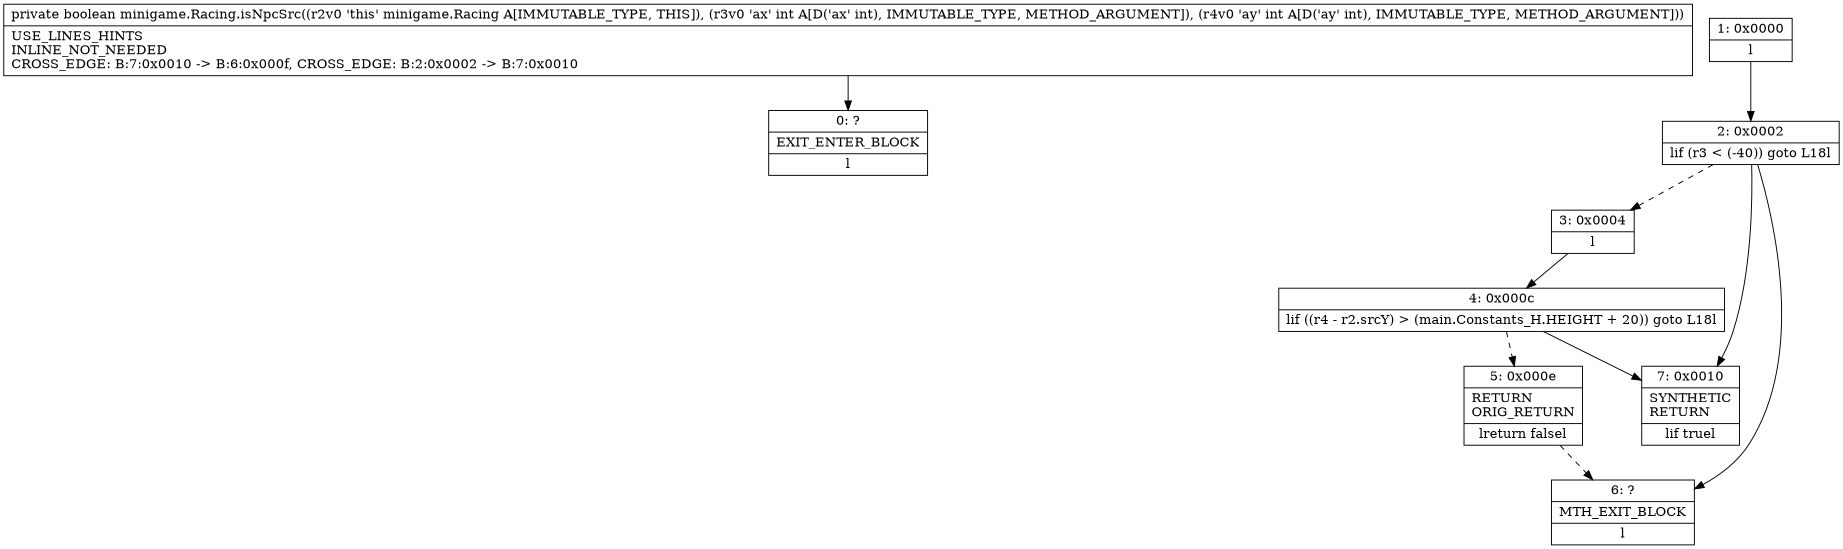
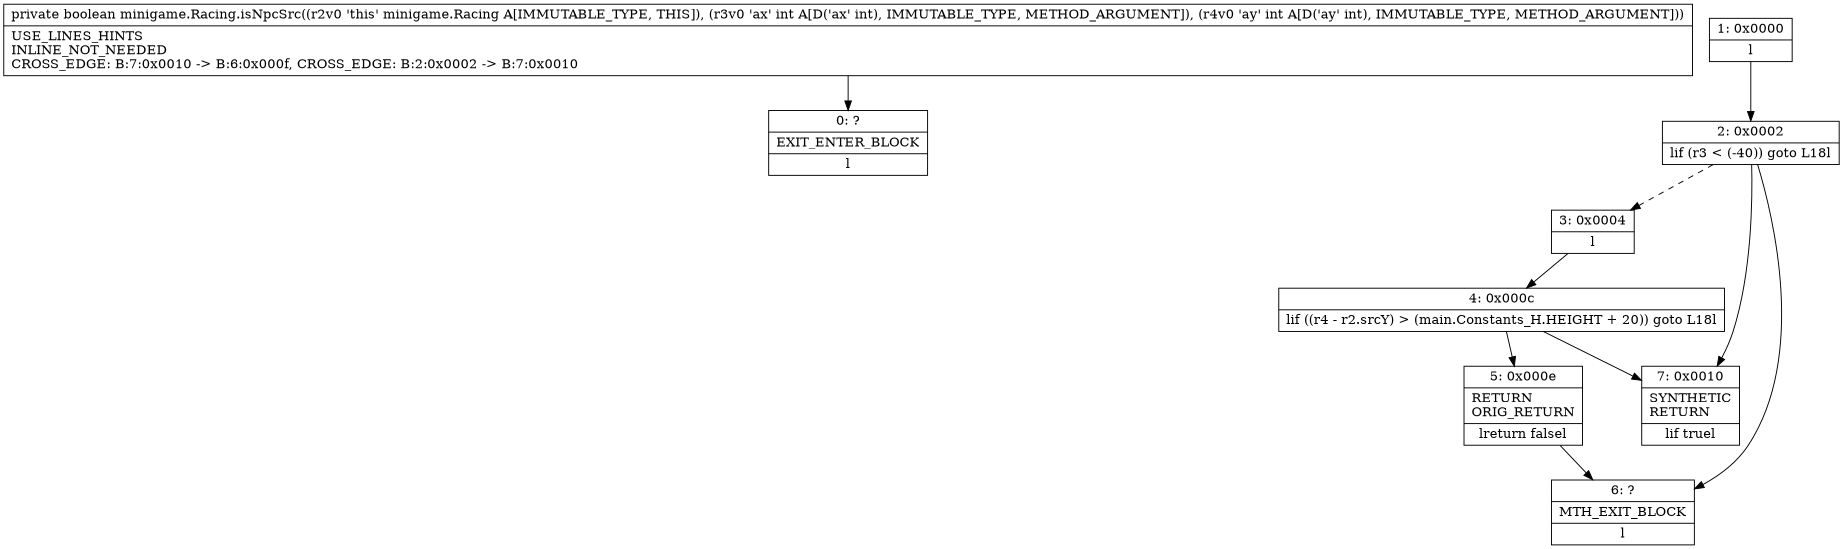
edge "4: 0x000c" -> "5: 0x000e": style dashed -> solid
edge "5: 0x000e" -> "6: ?": style dashed -> solid
